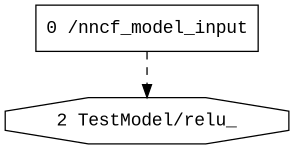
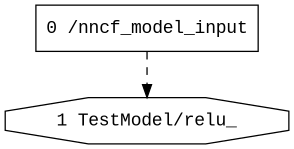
node "2 TestModel/relu_": label "2 TestModel/relu_" -> "1 TestModel/relu_"
